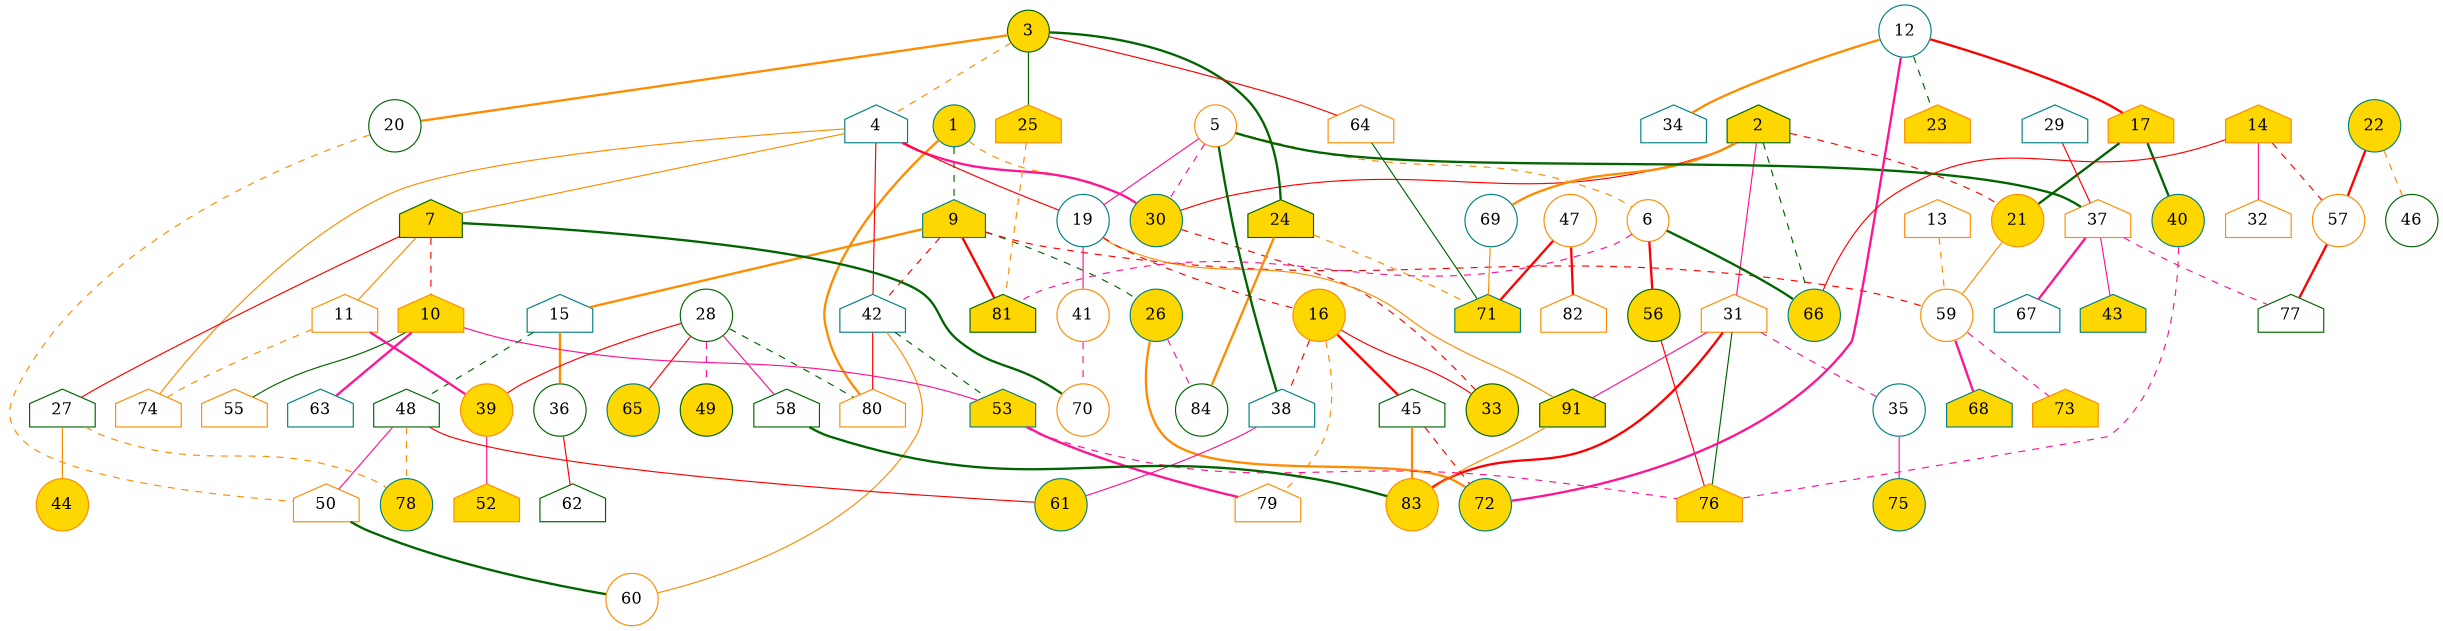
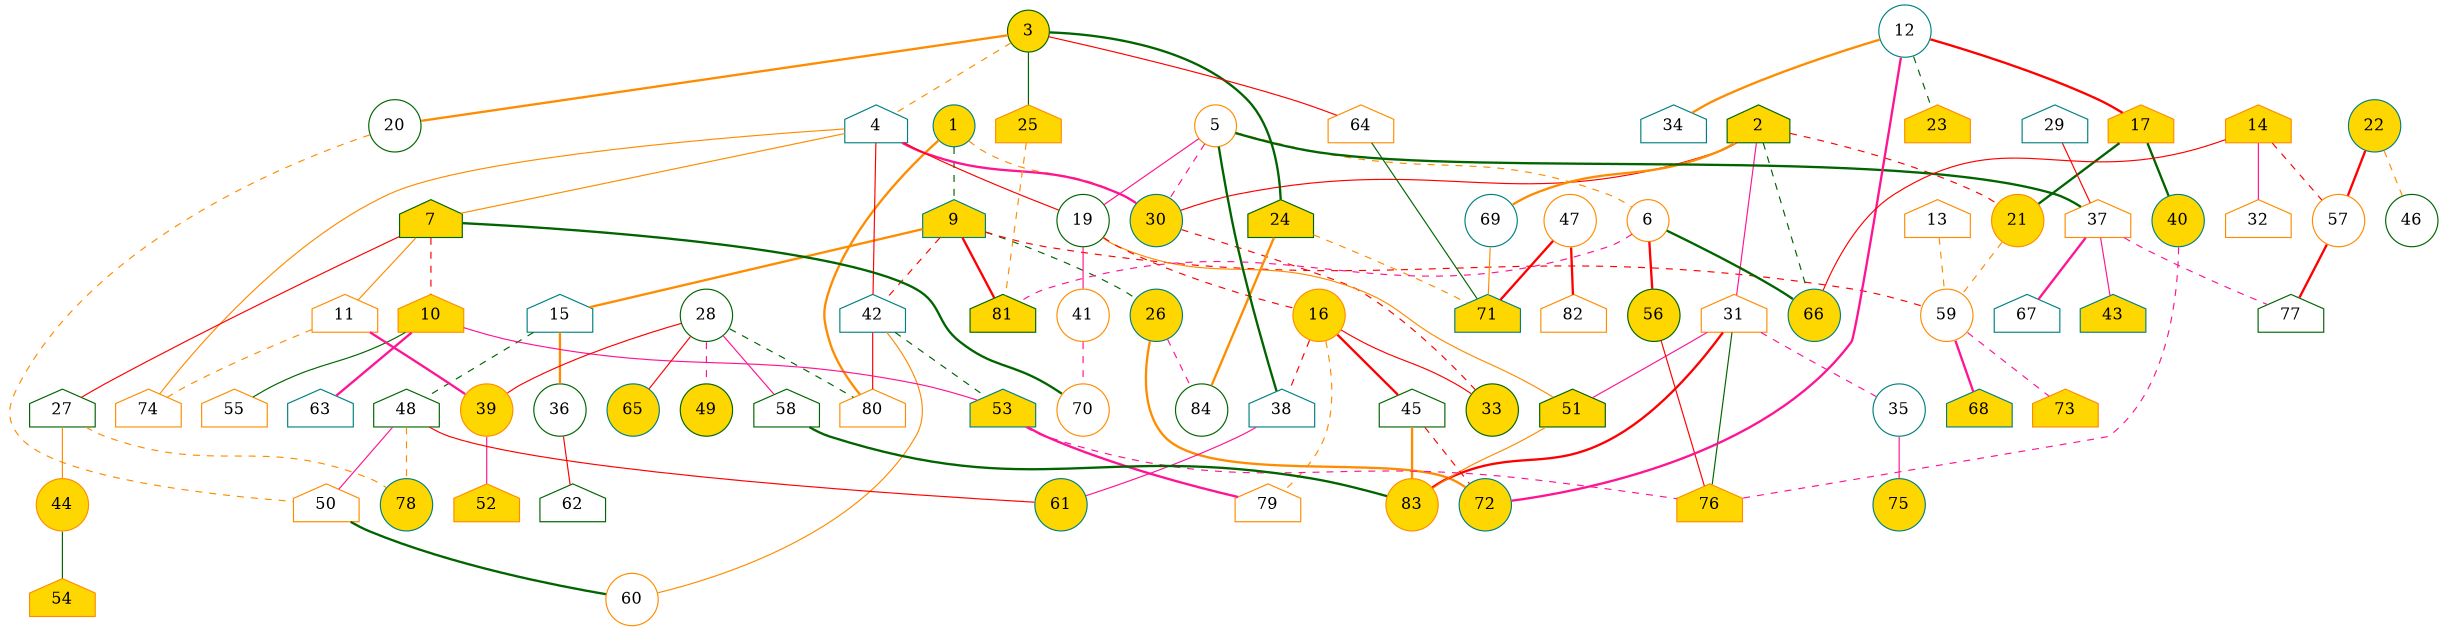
node "19": color teal -> darkgreen
edge "21" -- "59": style solid -> dashed
node "91": label "91" -> "51"
node "54": added
